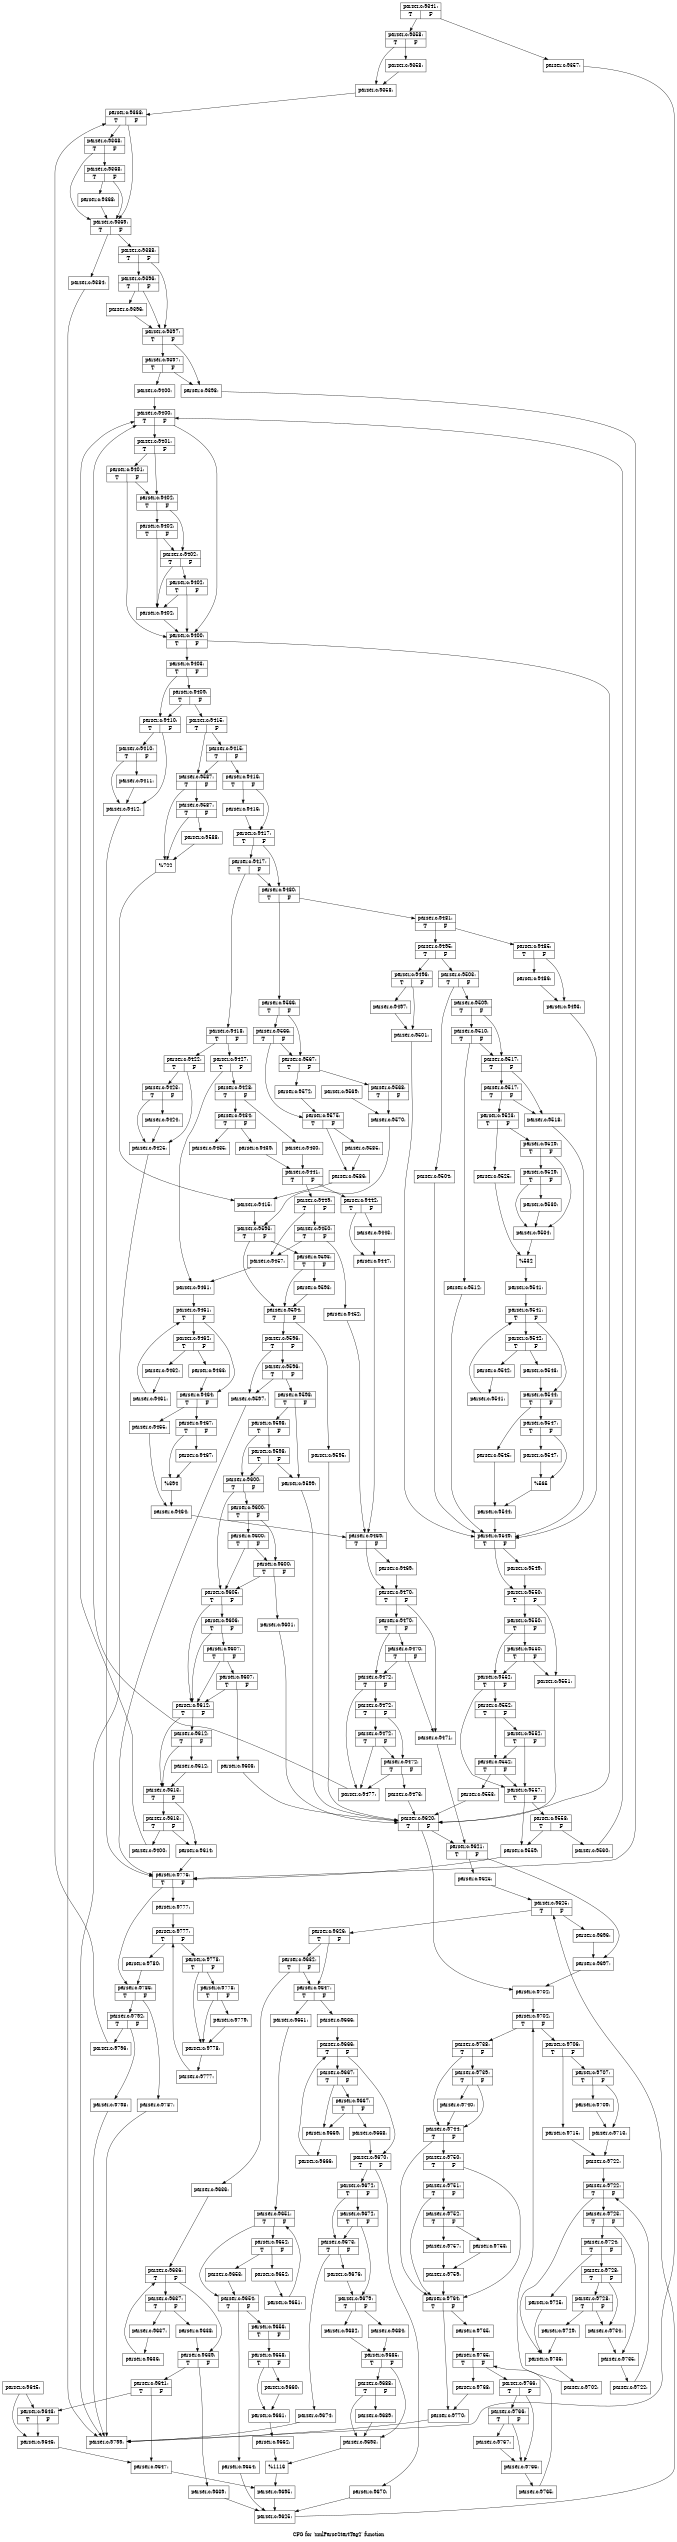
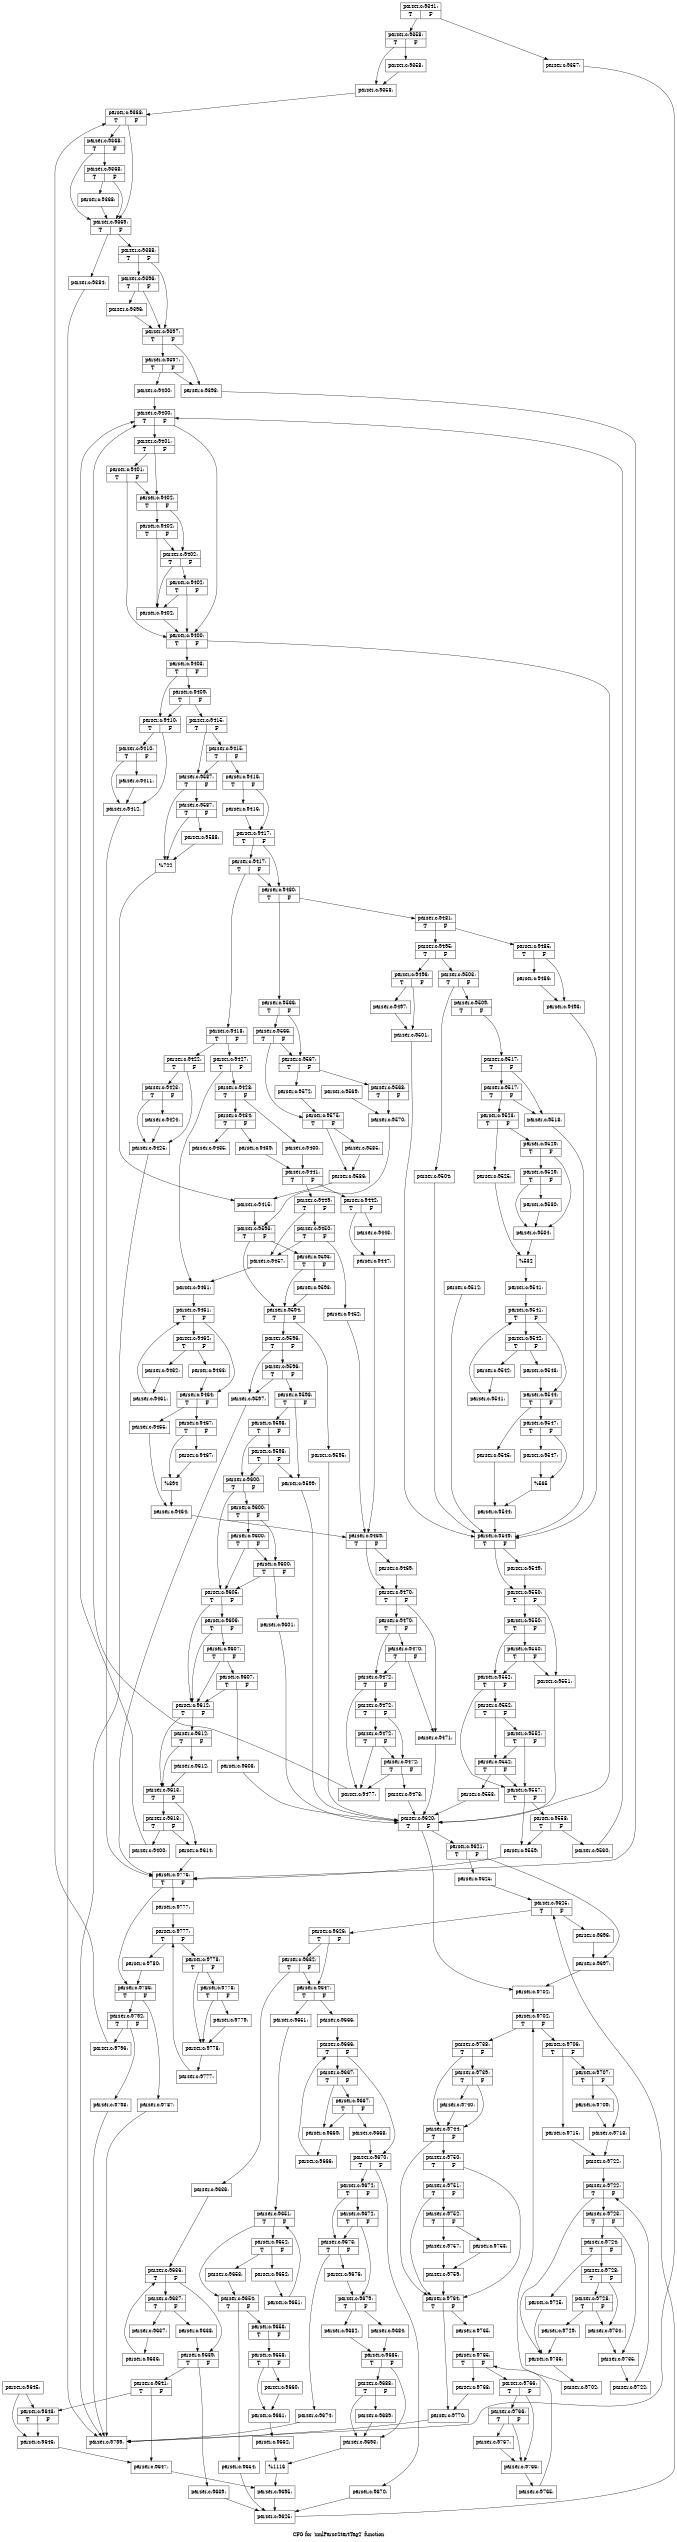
node "parser.c:9510:": removed
edge "parser.c:9471:" -> "parser.c:9621:": now "parser.c:9471:" -> "parser.c:9620:"
